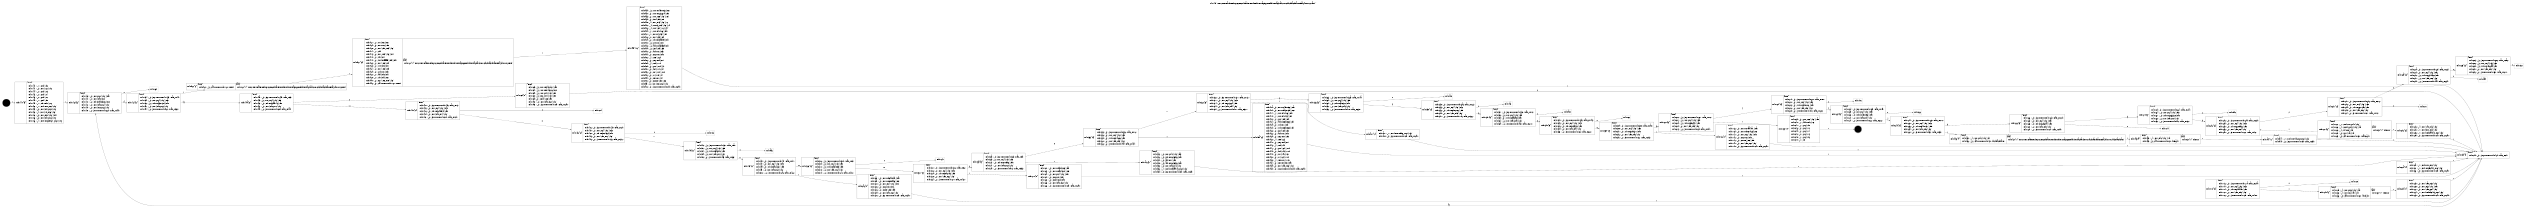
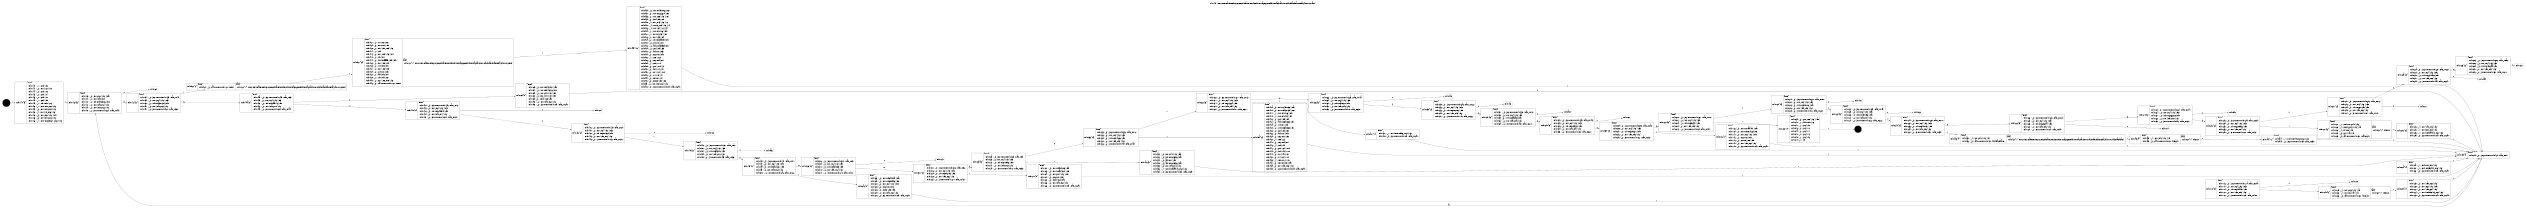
edge "0x4018c1 [23]" -> "0x401698 [25]": reversed
